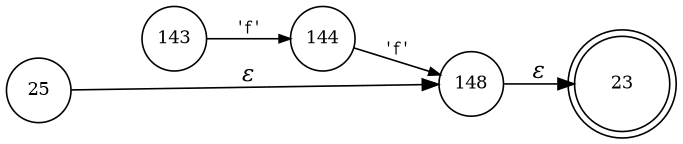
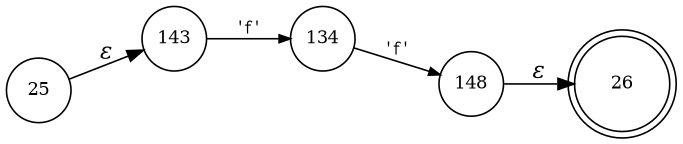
node "144": label "144" -> "134"
node "23": label "23" -> "26"
edge "25" -> "148": now "25" -> "143"
